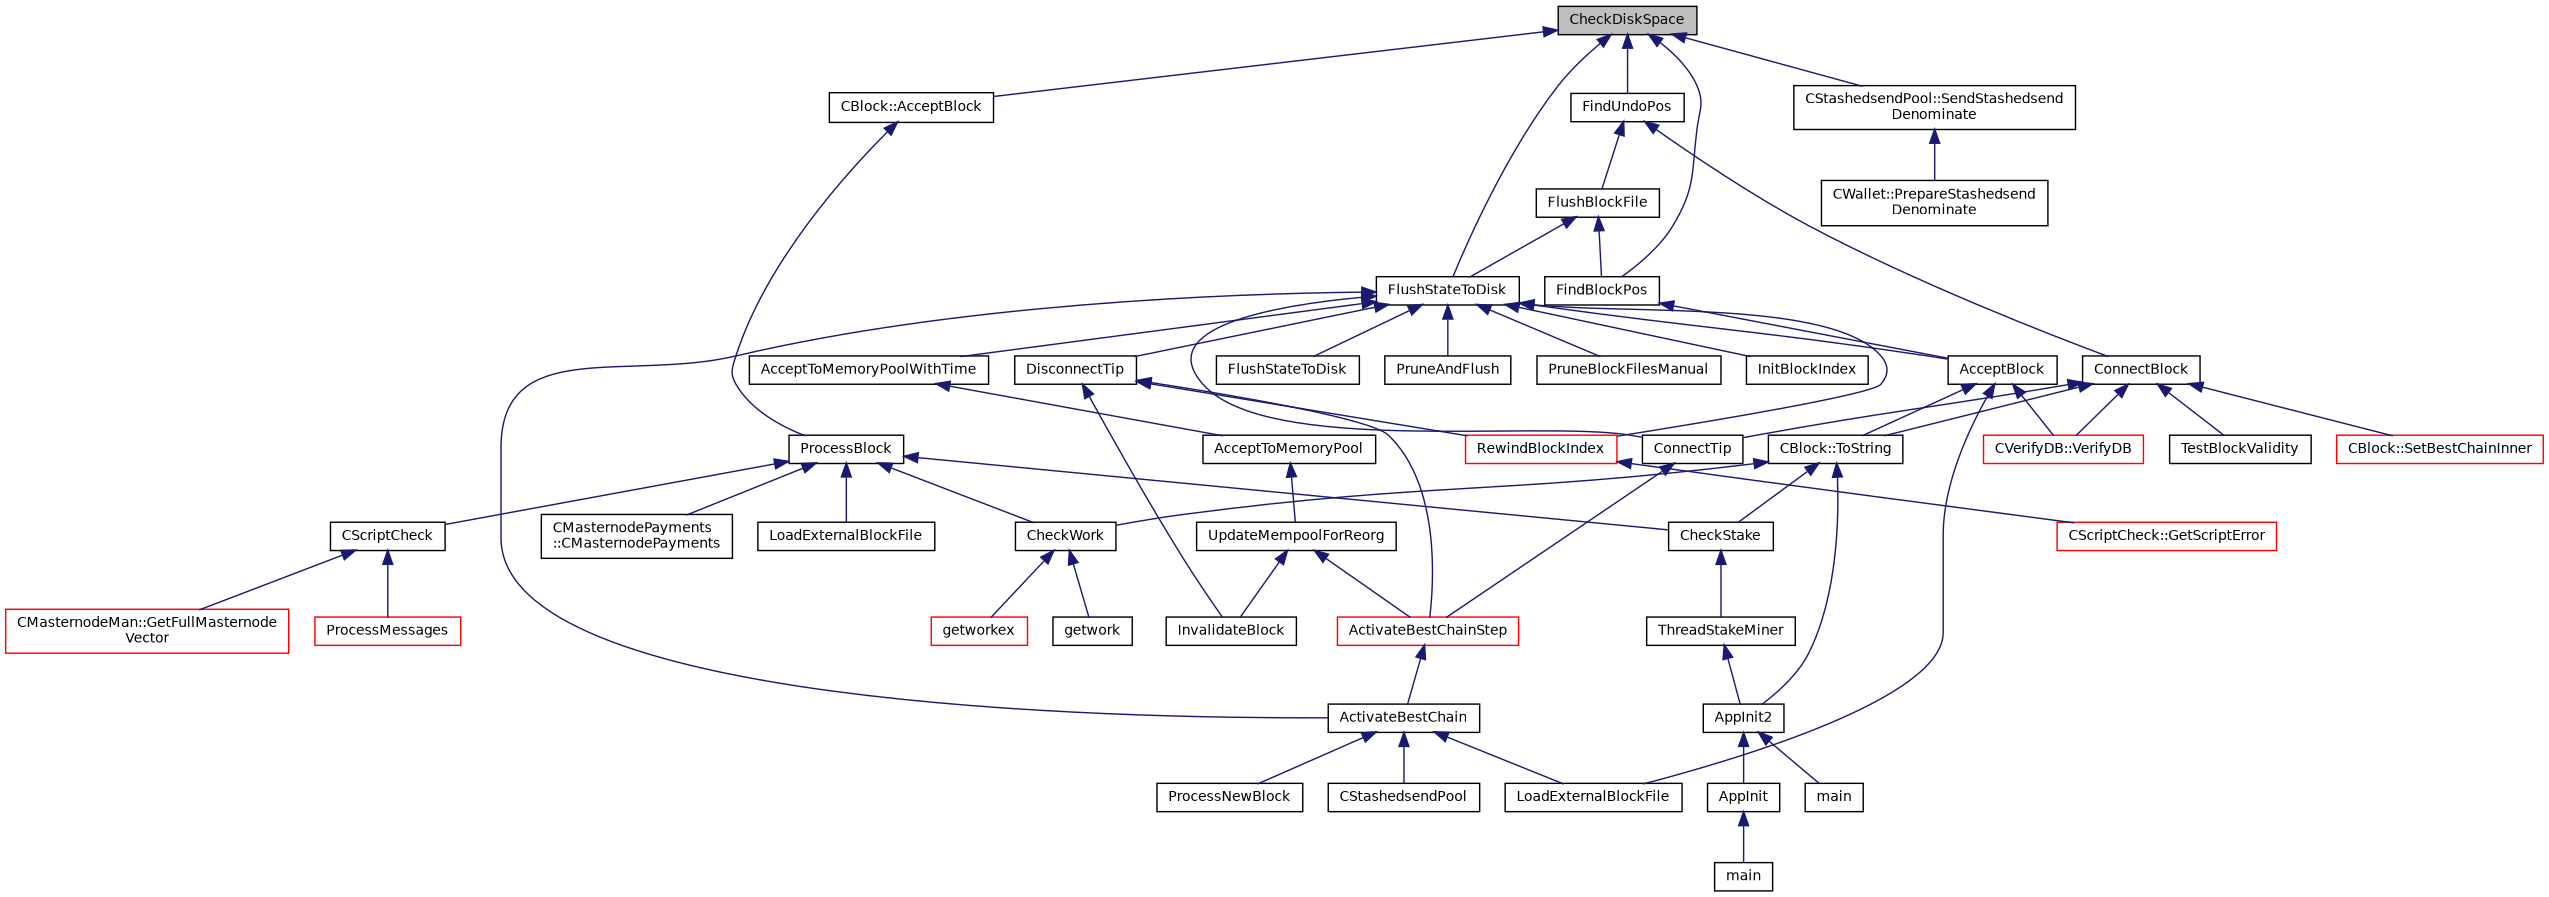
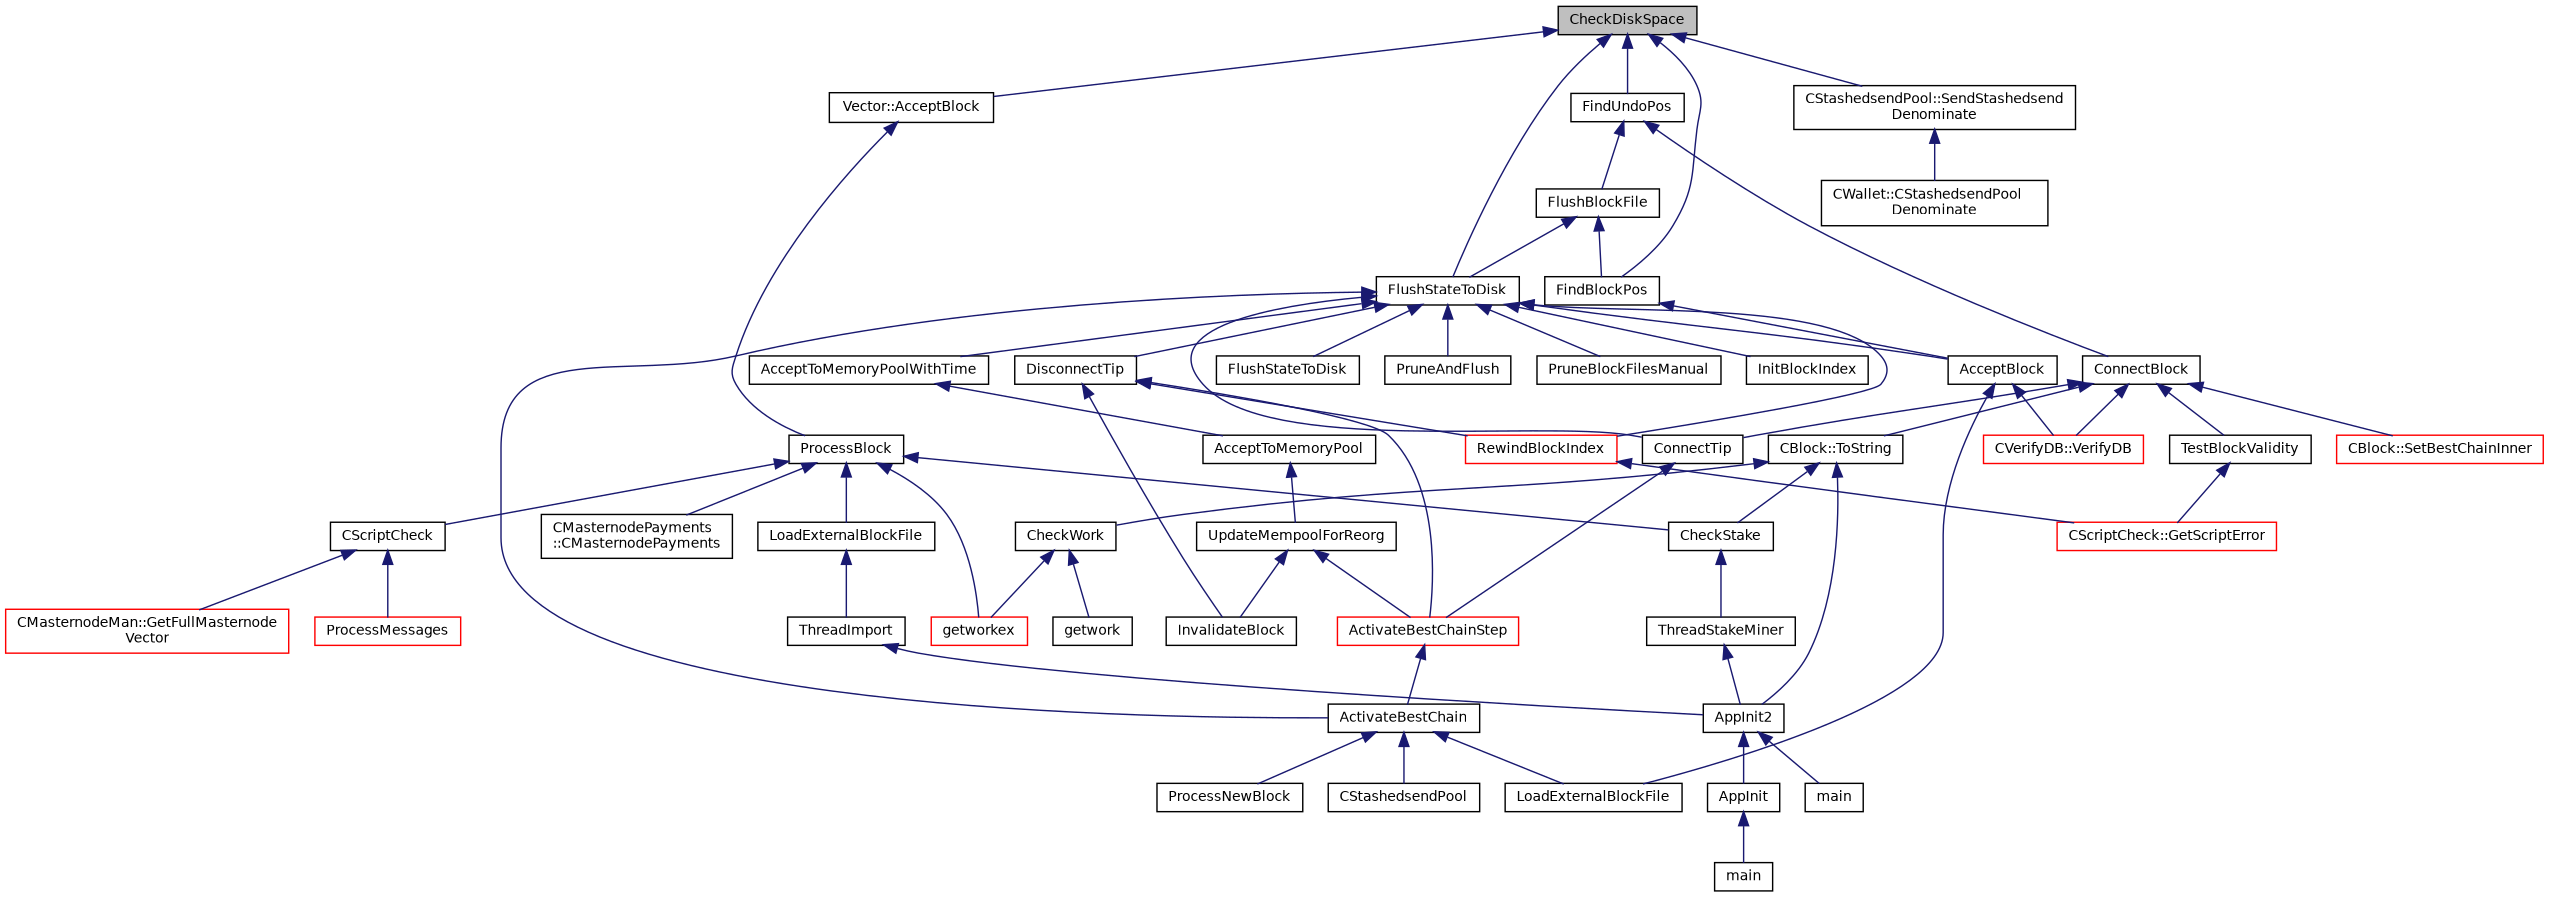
node "CBlock::AcceptBlock": label "CBlock::AcceptBlock" -> "Vector::AcceptBlock"
node "CWallet::PrepareStashedsend Denominate": label "CWallet::PrepareStashedsend Denominate" -> "CWallet::CStashedsendPool Denominate"
edge "CBlock::ToString" -> "AcceptBlock": removed
edge "CheckWork" -> "ProcessBlock": now "getworkex" -> "ProcessBlock"
edge "CScriptCheck::GetScriptError" -> "TestBlockValidity": added
node "ThreadImport": added
